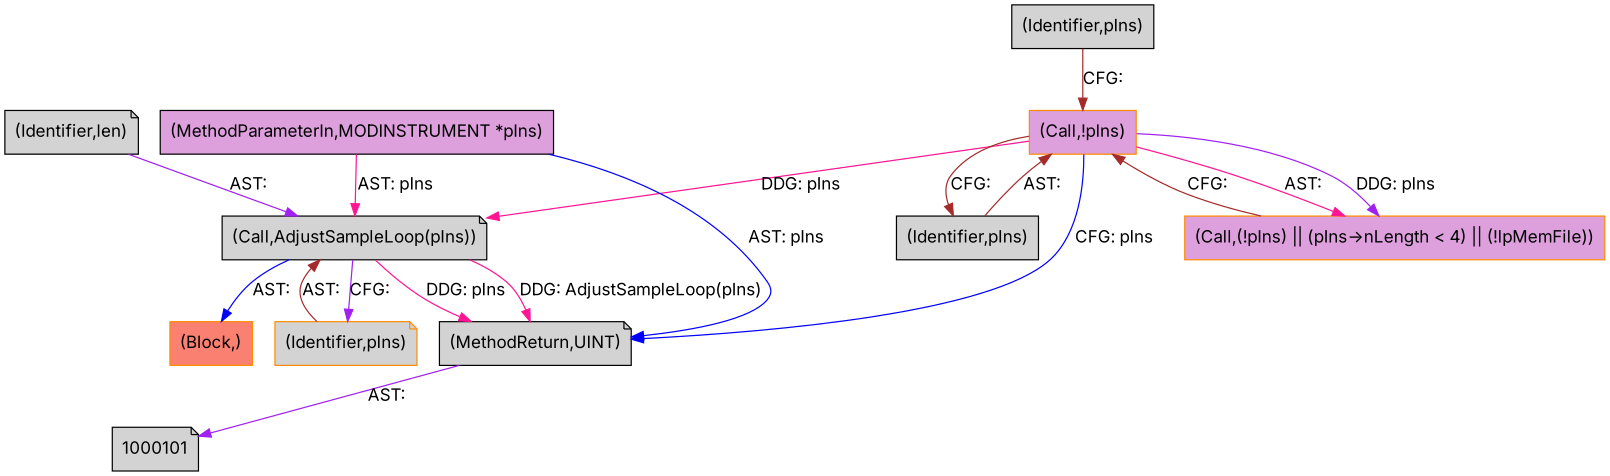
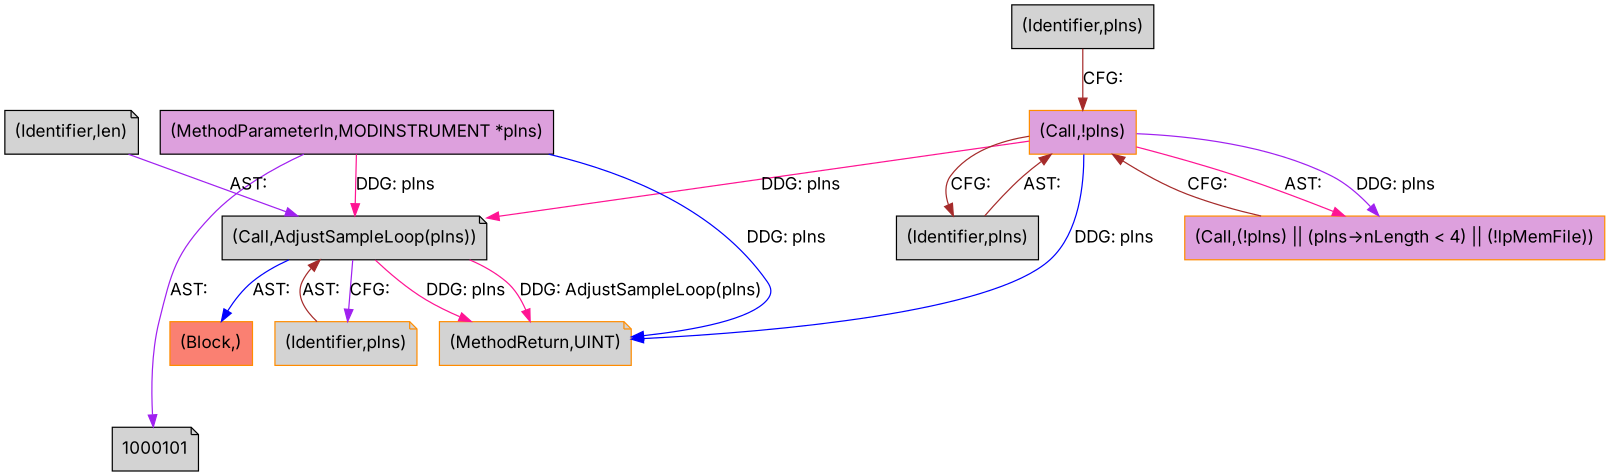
edge "(MethodParameterIn,MODINSTRUMENT *pIns)" -> "(Call,AdjustSampleLoop(pIns))": label "AST: pIns" -> "DDG: pIns"
edge "(MethodParameterIn,MODINSTRUMENT *pIns)" -> "(MethodReturn,UINT)": label "AST: pIns" -> "DDG: pIns"
edge "(Call,!pIns)" -> "(MethodReturn,UINT)": label "CFG: pIns" -> "DDG: pIns"
node "(MethodReturn,UINT)": color black -> darkorange
edge "(MethodReturn,UINT)" -> "1000101": now "(MethodParameterIn,MODINSTRUMENT *pIns)" -> "1000101"
